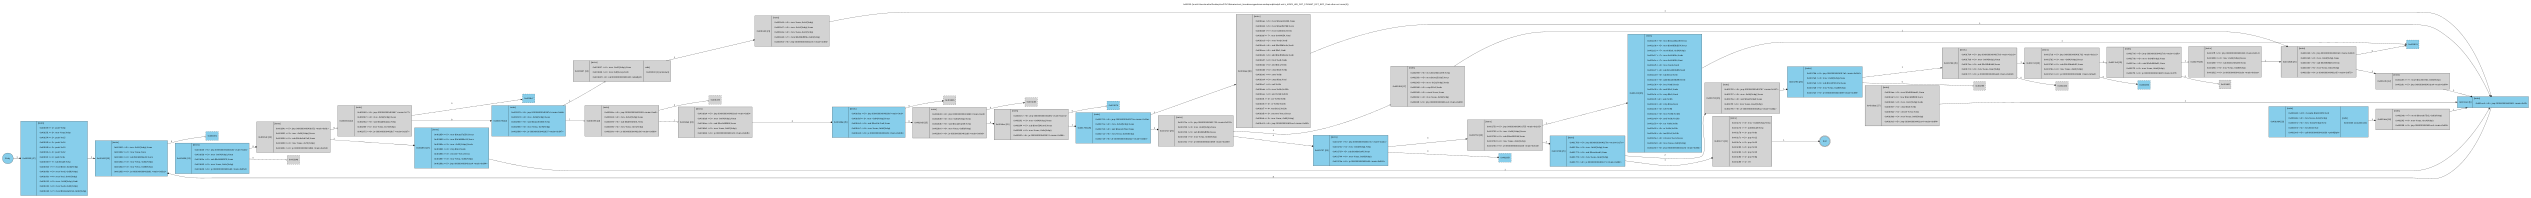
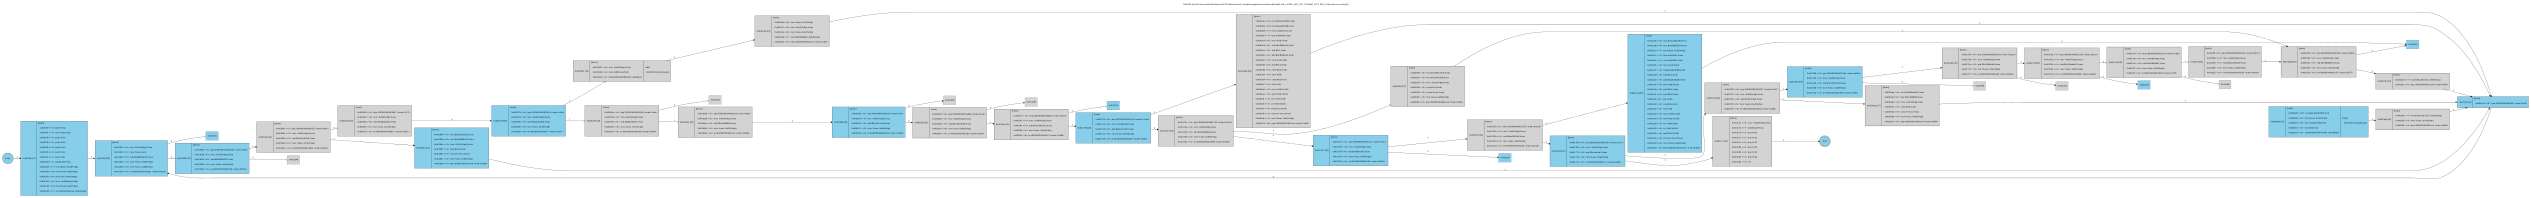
node "0x4018c7": removed
edge "0x401782 [25]" -> "0x4019aa [27]": added, label "1"
edge "0x40161f [23]" -> "0x401636 [22]": added, label "9"
